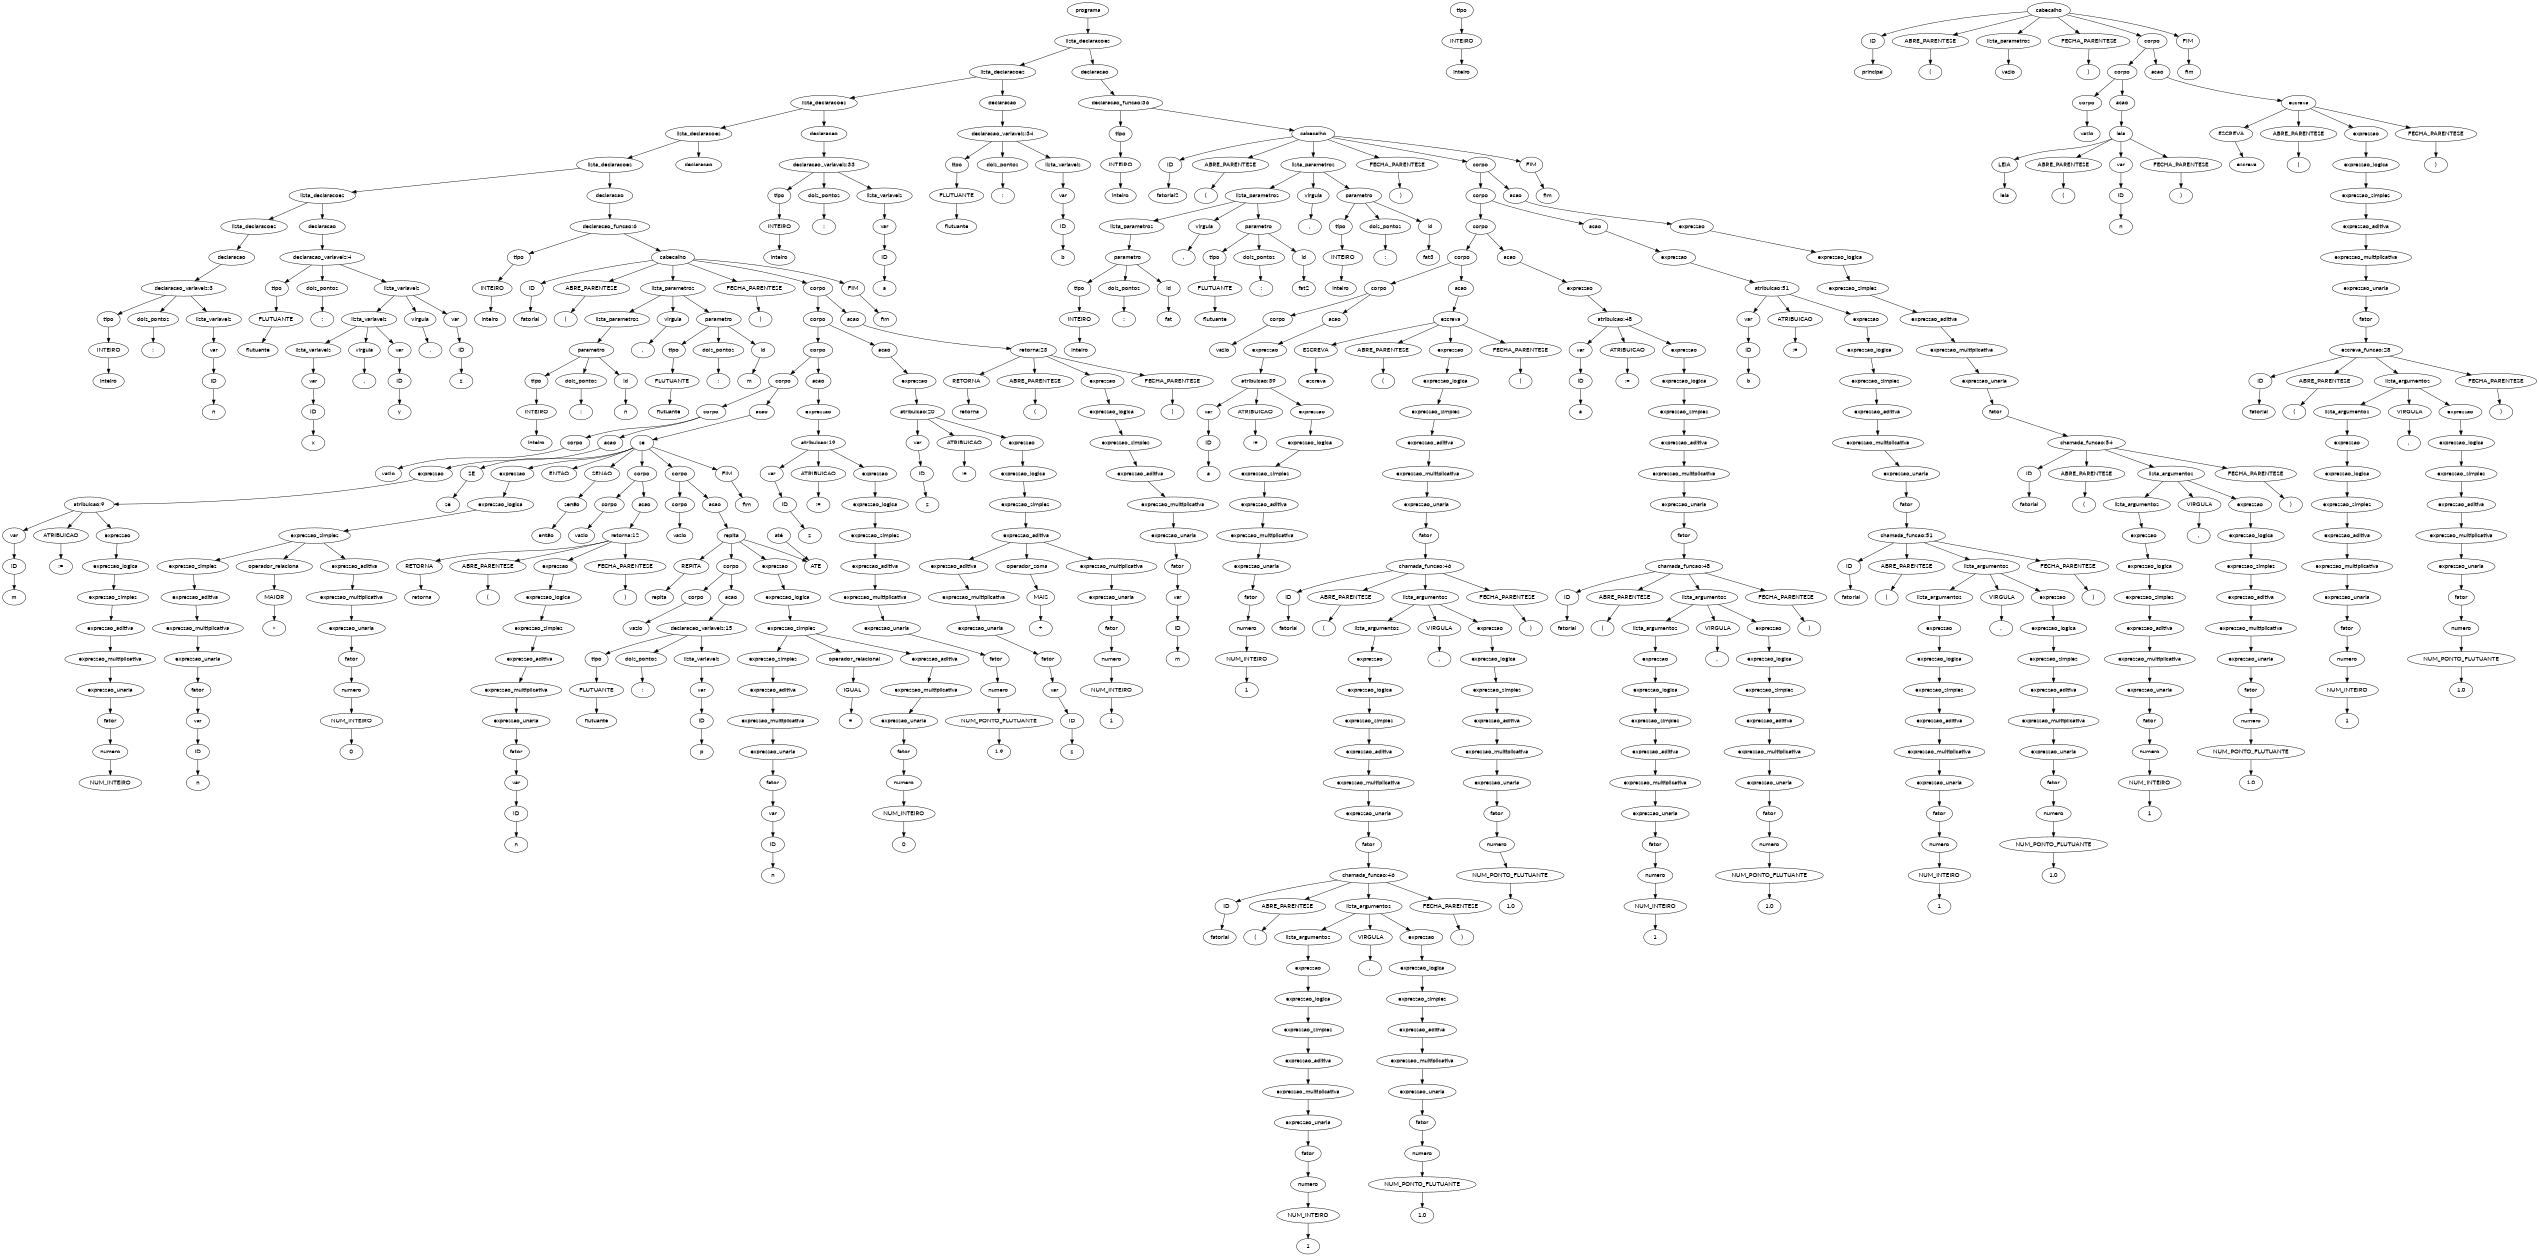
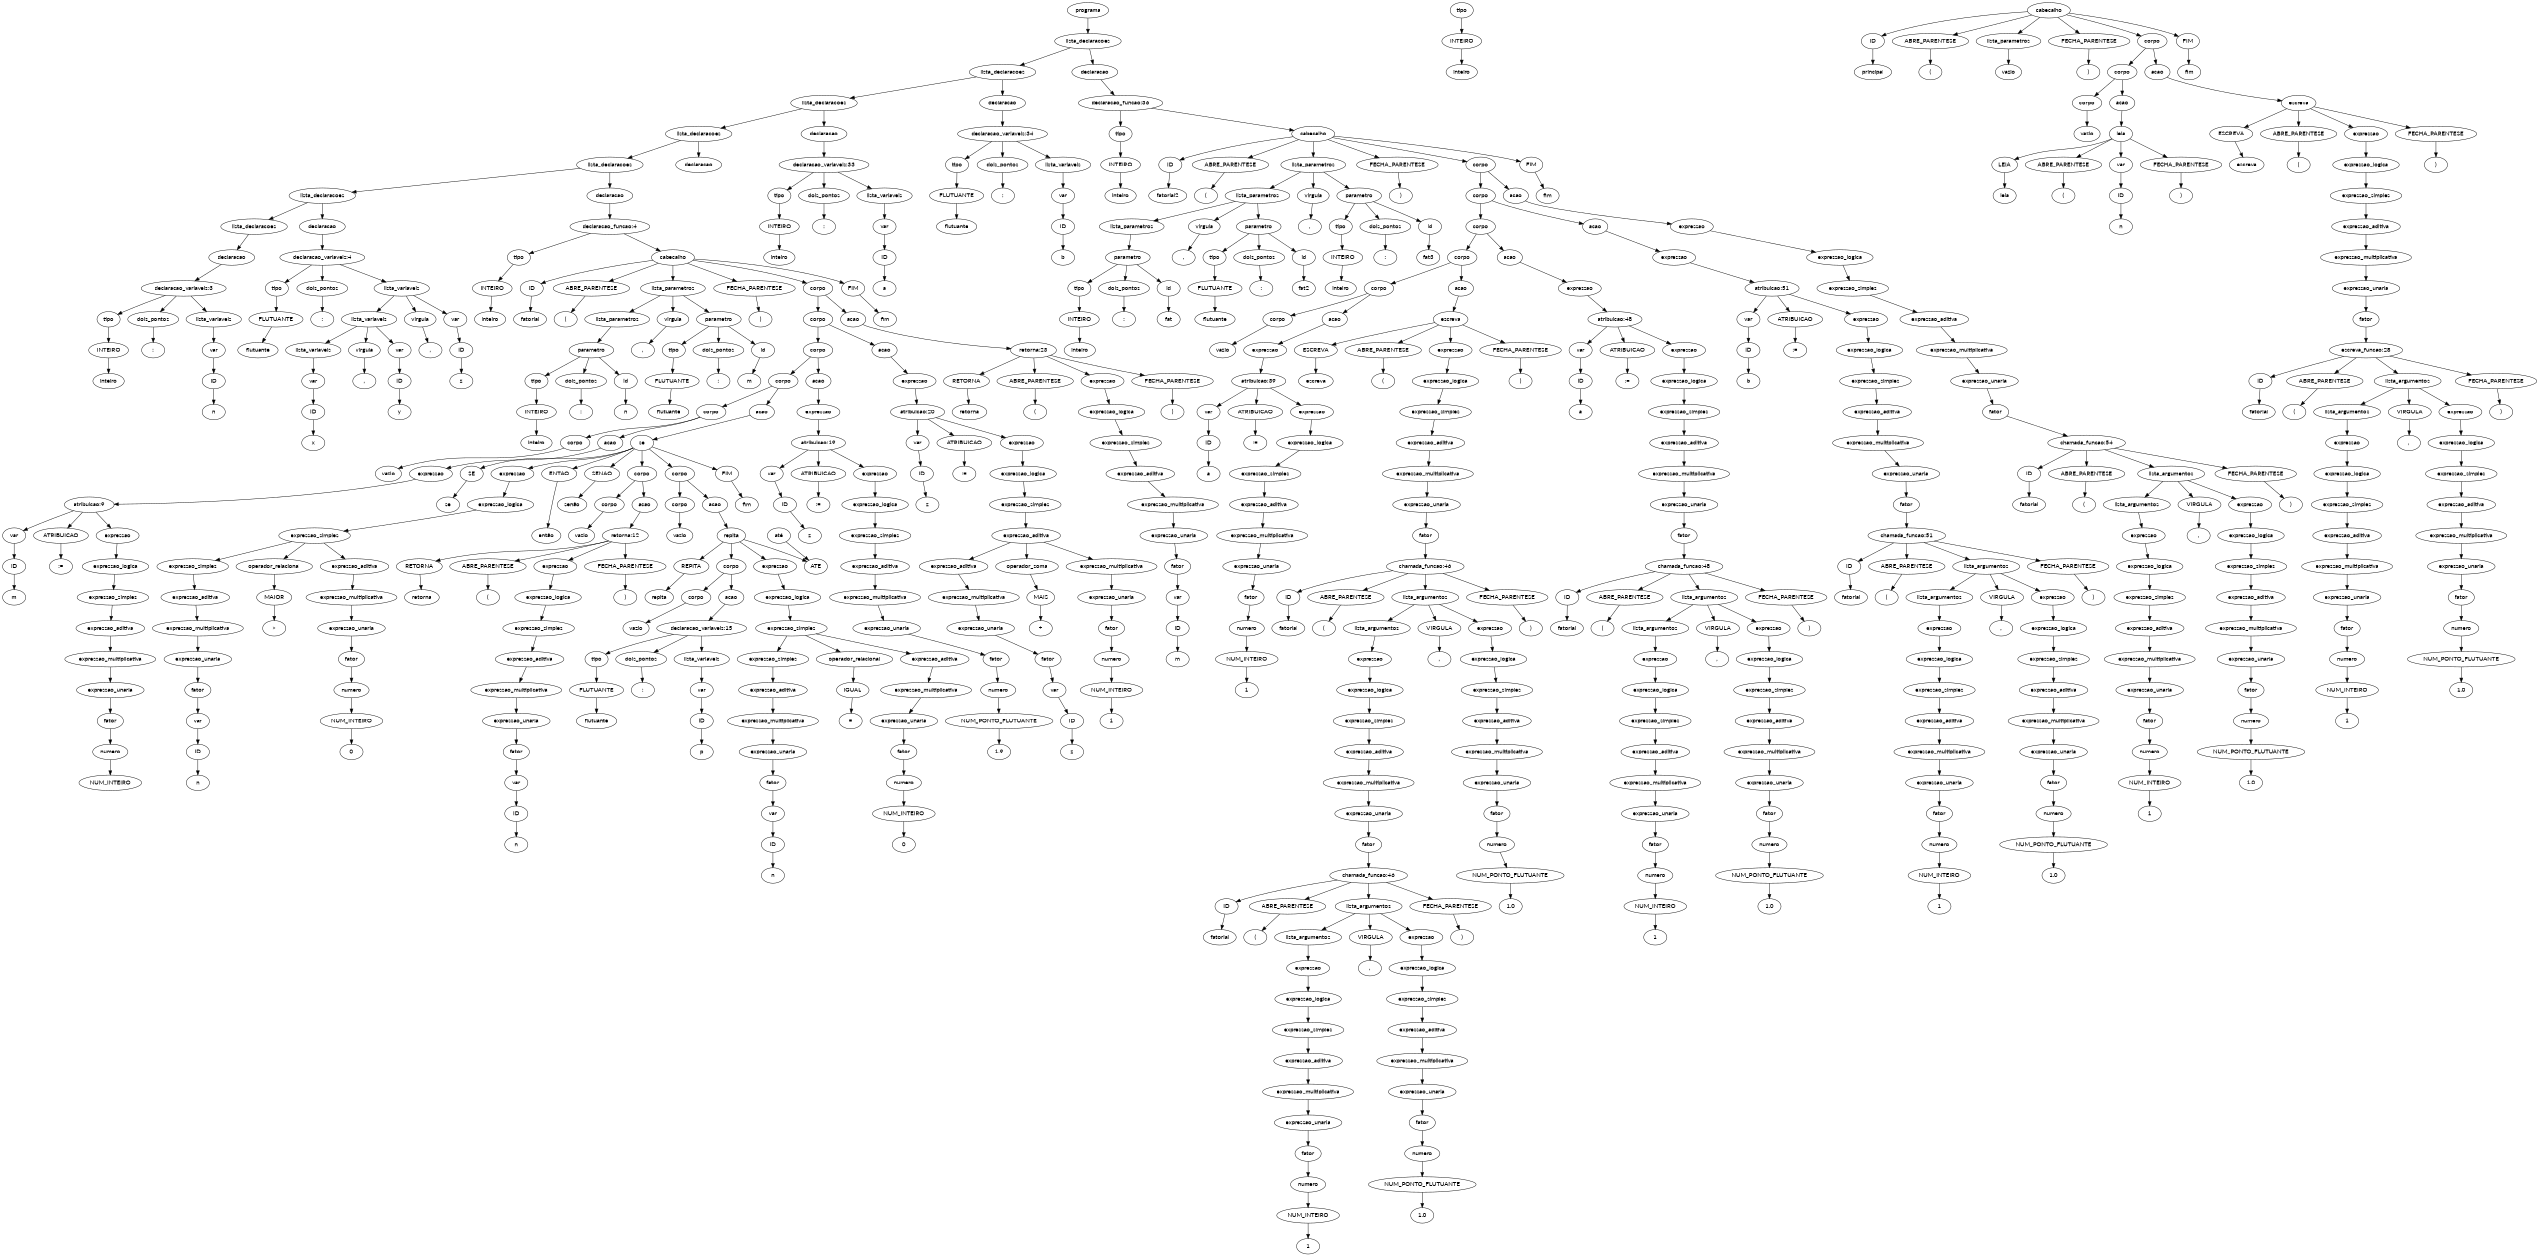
node "declaracao_funcao:6": label "declaracao_funcao:6" -> "declaracao_funcao:4"
edge "senão" -> "então": now "ENTAO" -> "então"
